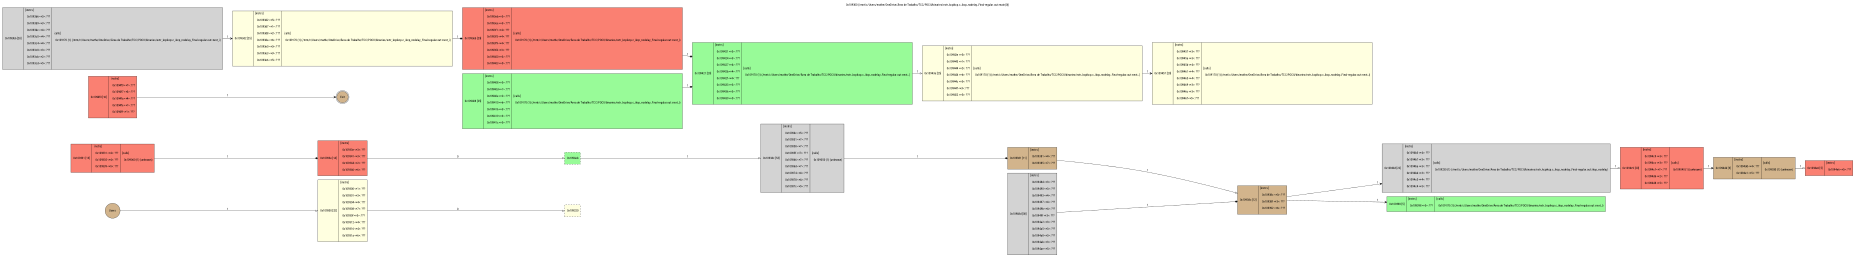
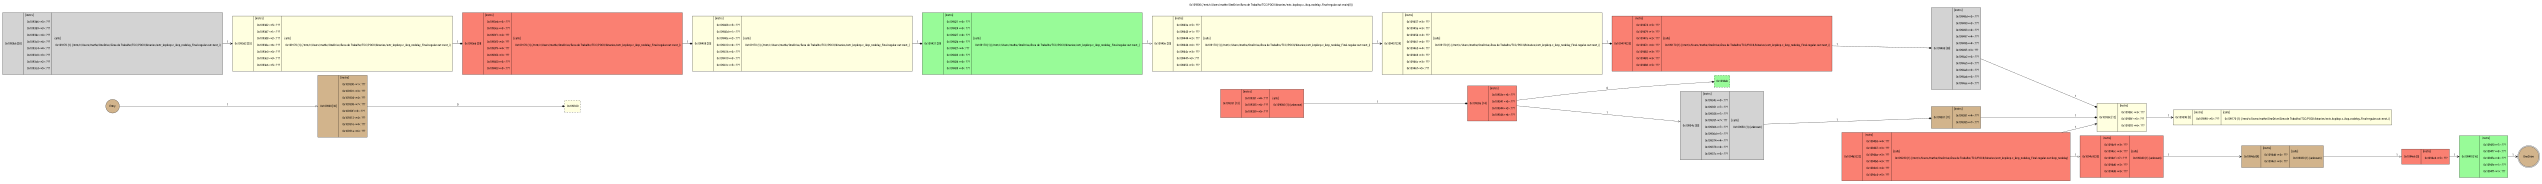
node "0x109474 [25]": added
edge "0x1093eb [29]" -> "0x109421 [29]": now "0x1093eb [29]" -> "0x109408 [25]"
node "0x1094f0 [16]": fillcolor salmon -> palegreen
node "Exit": label "Exit" -> "OneDrive"
node "0x109408 [25]": fillcolor palegreen -> lightyellow
edge "0x1094e6 [5]" -> "0x1094f0 [16]": added, label "1"
edge "0x10933e [14]" -> "0x1094eb": arrowhead onormal -> diamond
edge "0x1094eb" -> "0x10934c [53]": now "0x10933e [14]" -> "0x10934c [53]"
node "0x1094b3 [22]": fillcolor lightgrey -> salmon
edge "0x109381 [11]" -> "0x10938c [12]": arrowhead onormal -> diamond
edge "0x10938c [12]" -> "0x1094b3 [22]": reversed
node "0x10938c [12]": fillcolor tan -> lightyellow
node "0x109398 [5]": fillcolor palegreen -> lightyellow
node "Users": label "Users" -> "Entry"
node "0x109300 [32]": fillcolor lightyellow -> tan
edge "0x109300 [32]" -> "0x109320": arrowhead onormal -> diamond
